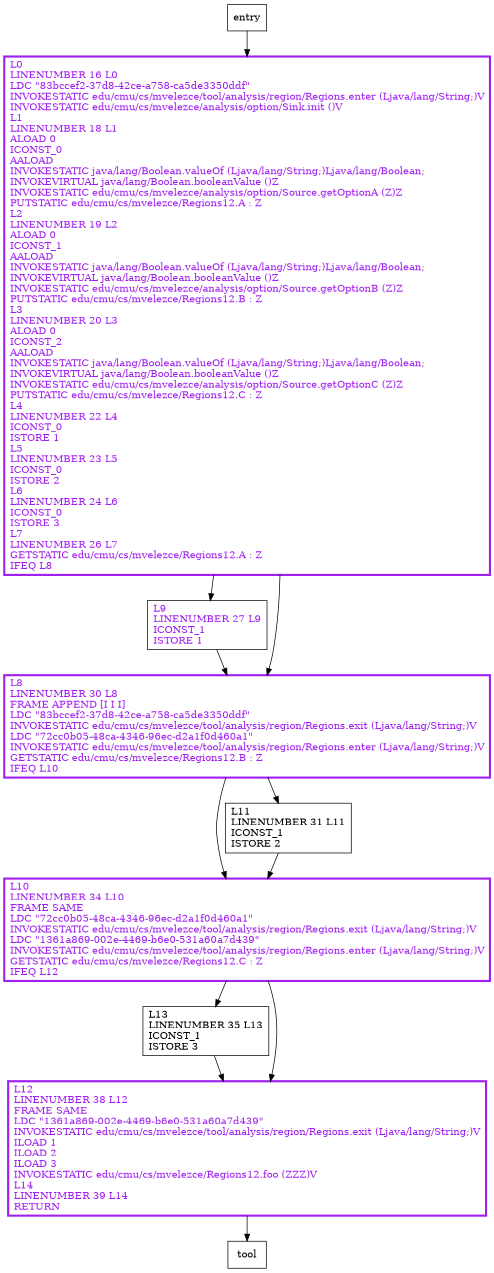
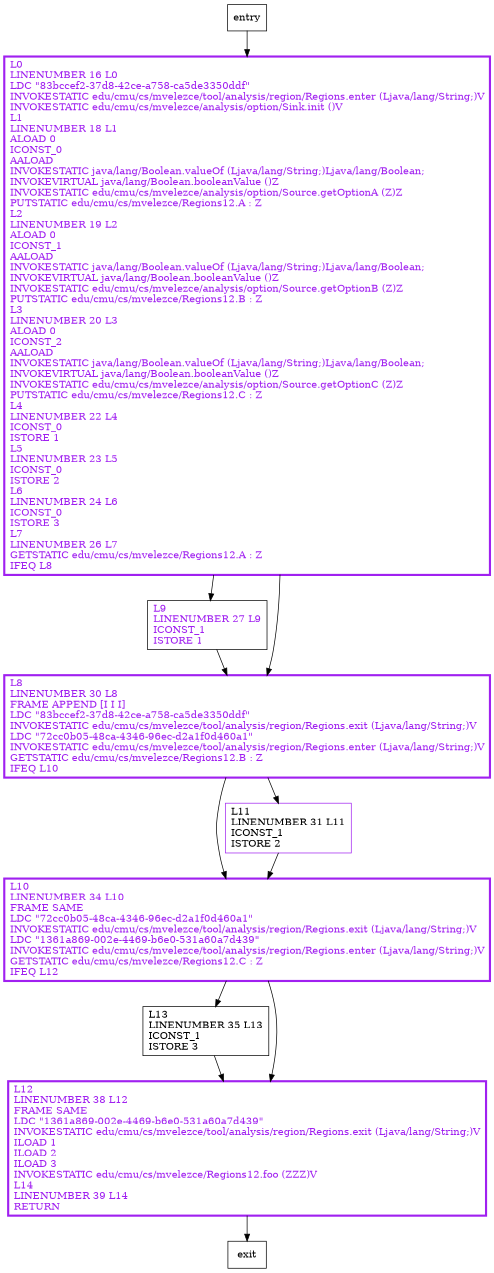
node "L11 LINENUMBER 31 L11 ICONST_1 ISTORE 2": color black -> purple
node "tool": label "tool" -> "exit"
